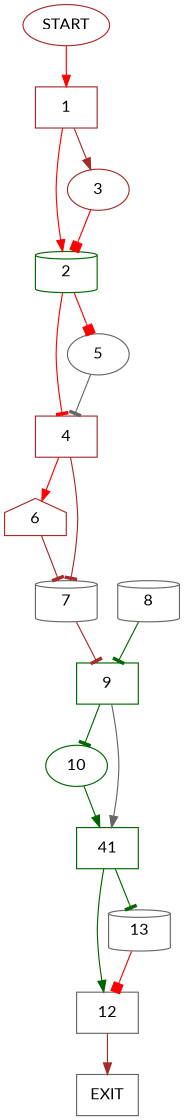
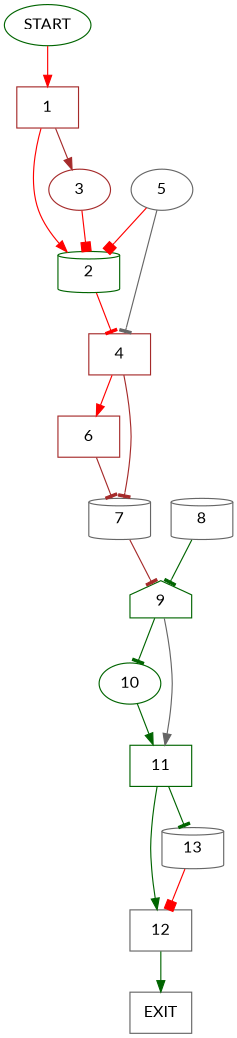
node "START": color brown -> darkgreen
edge "2" -> "5": reversed
node "6": shape house -> box
node "9": shape box -> house
node "41": label "41" -> "11"
edge "12" -> "EXIT": color brown -> darkgreen
